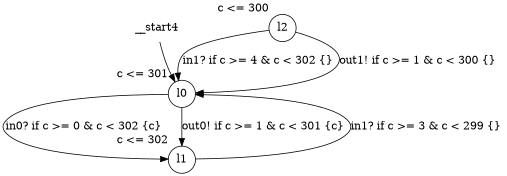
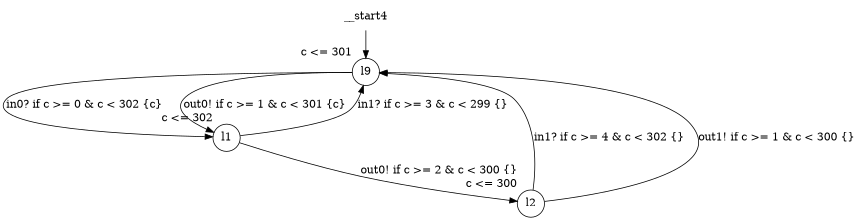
node "l0 c <= 301": label "l0 c <= 301" -> "l9 c <= 301"
edge "l1 c <= 302" -> "l2 c <= 300": added, label "out0! if c >= 2 & c < 300 {}"
